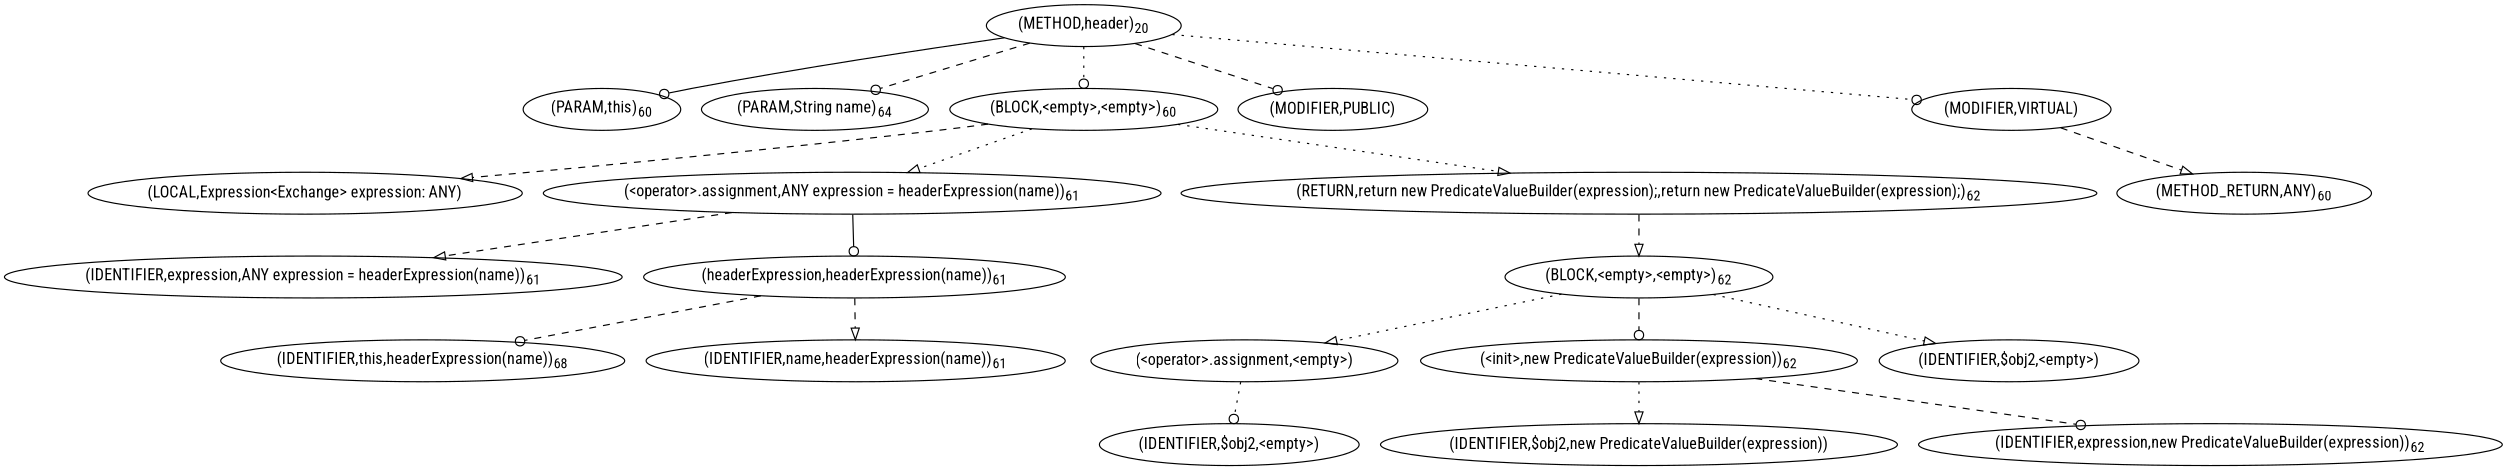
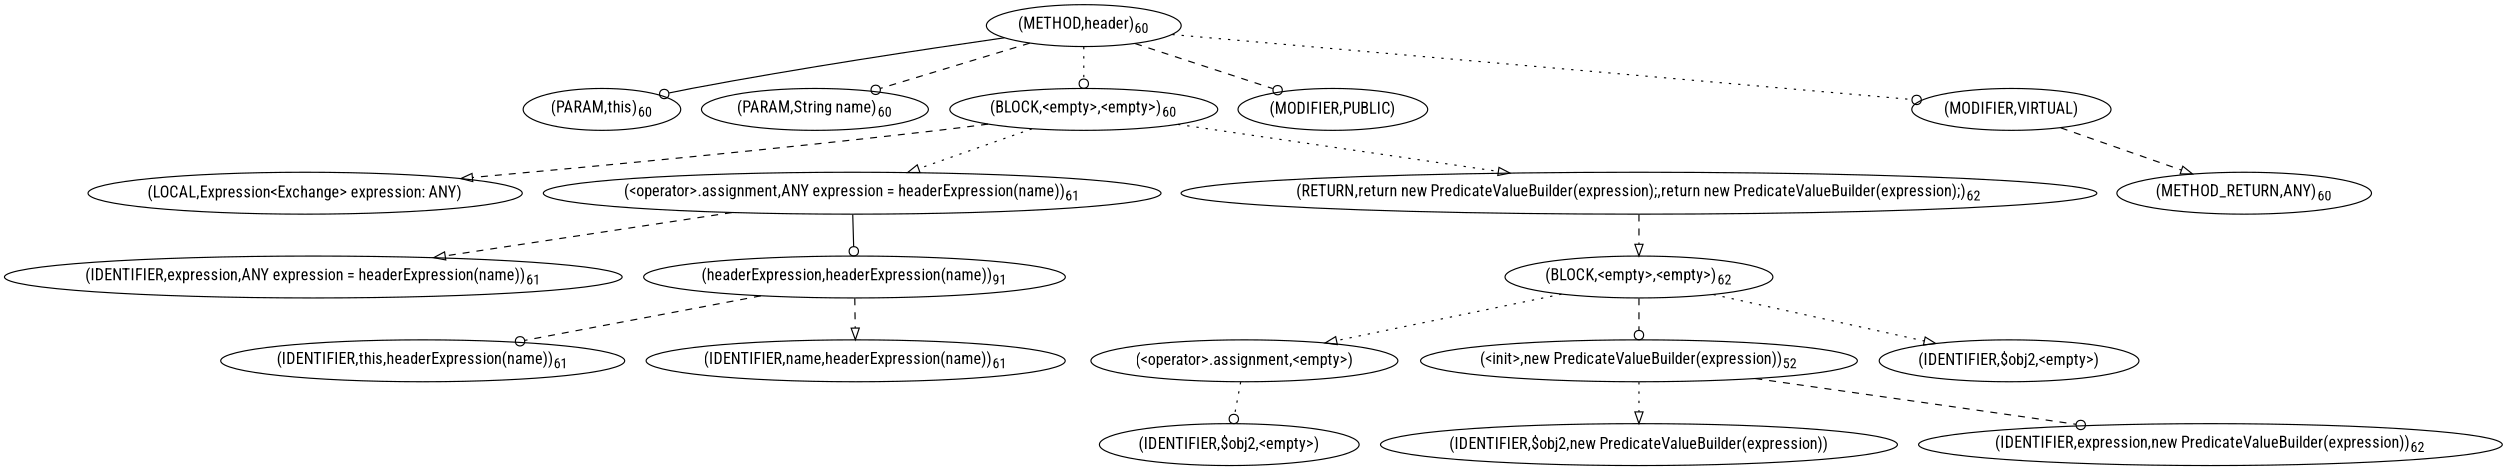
node "(METHOD,header)": text "20" -> "60"
node "(PARAM,String name)": text "64" -> "60"
node "(headerExpression,headerExpression(name))": text "61" -> "91"
node "(IDENTIFIER,this,headerExpression(name))": text "68" -> "61"
node "(<init>,new PredicateValueBuilder(expression))": text "62" -> "52"
